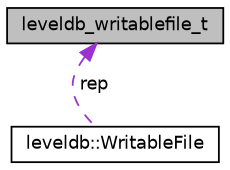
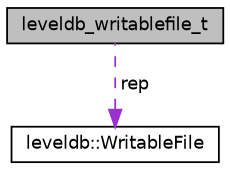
edge "leveldb::WritableFile" -> "leveldb_writablefile_t": reversed
